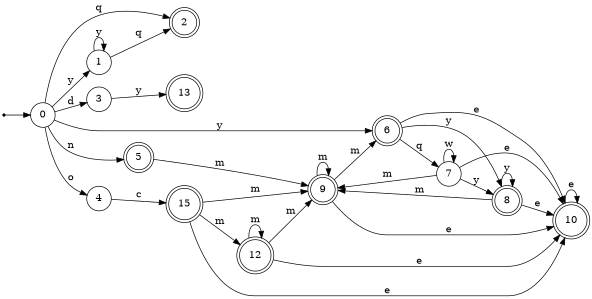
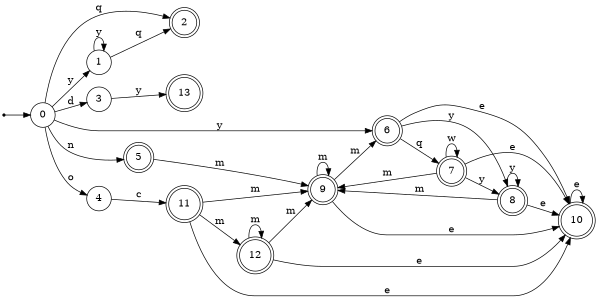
node "7": shape circle -> doublecircle
node "15": label "15" -> "11"
